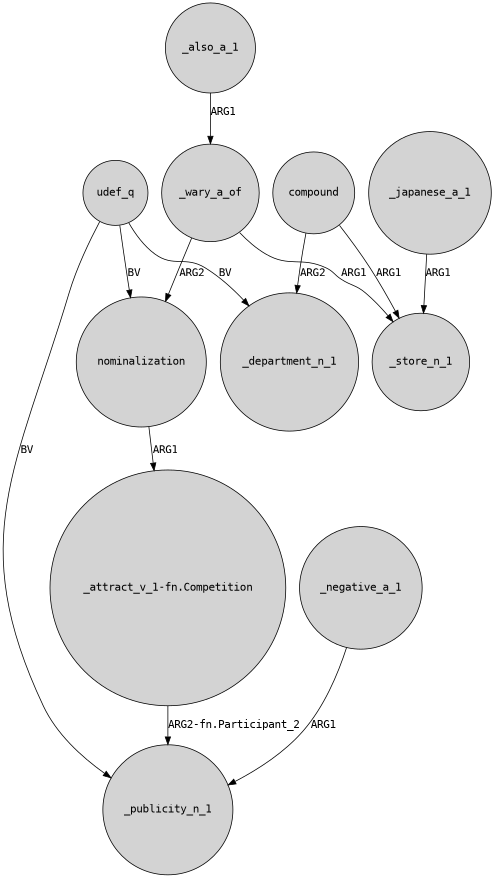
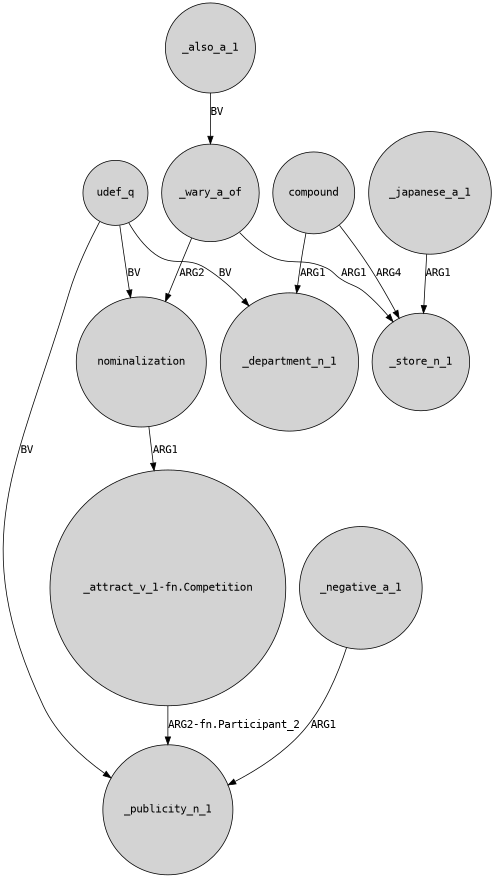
edge "_also_a_1" -> "_wary_a_of": label "ARG1" -> "BV"
edge "compound" -> "_department_n_1": label "ARG2" -> "ARG1"
edge "compound" -> "_store_n_1": label "ARG1" -> "ARG4"
